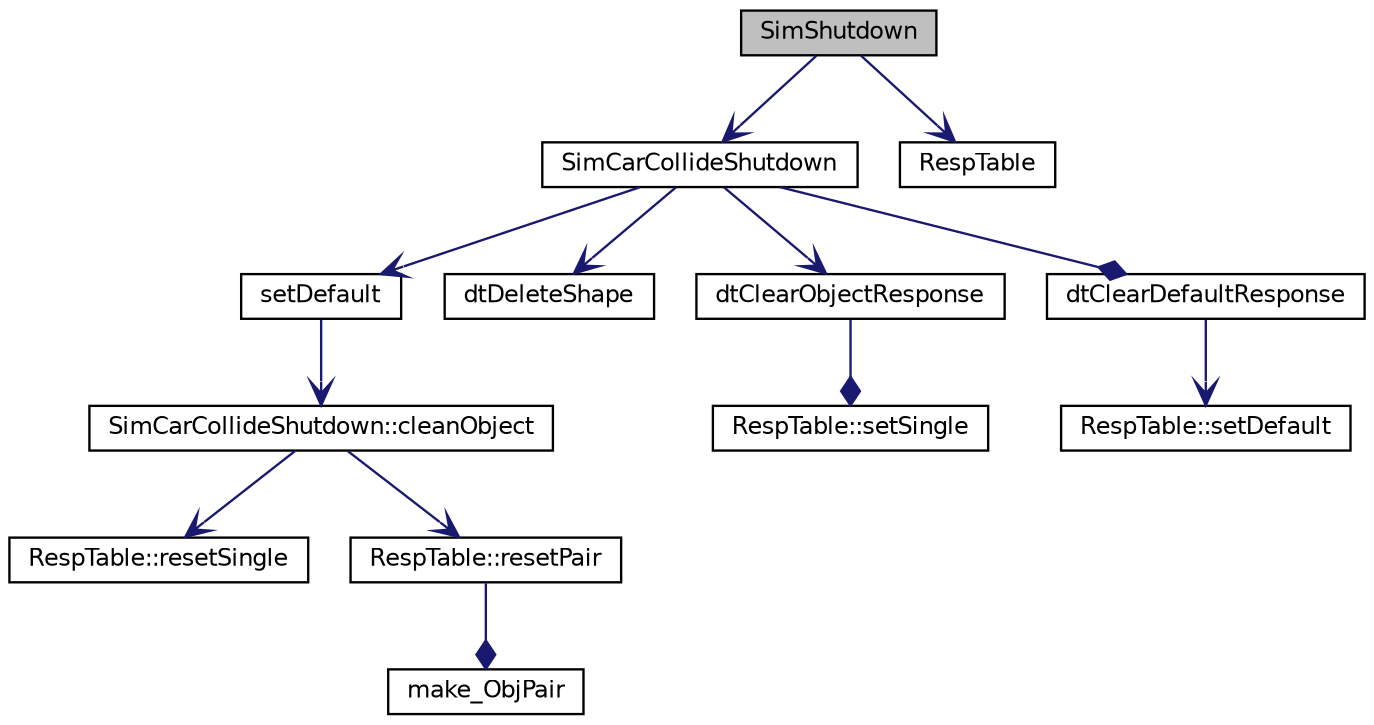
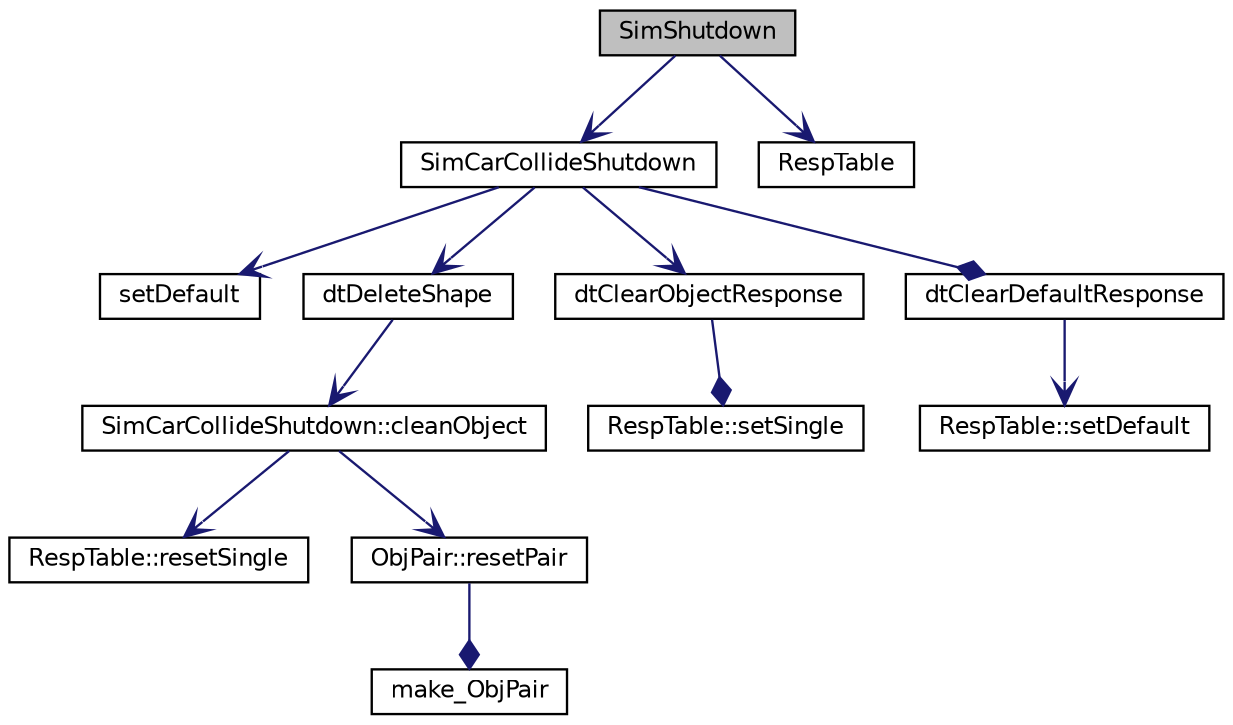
edge "setDefault" -> "SimCarCollideShutdown::cleanObject": now "dtDeleteShape" -> "SimCarCollideShutdown::cleanObject"
node "RespTable::resetPair": label "RespTable::resetPair" -> "ObjPair::resetPair"
